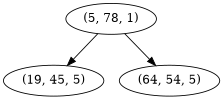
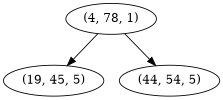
node "(5, 78, 1)": label "(5, 78, 1)" -> "(4, 78, 1)"
node "(64, 54, 5)": label "(64, 54, 5)" -> "(44, 54, 5)"
